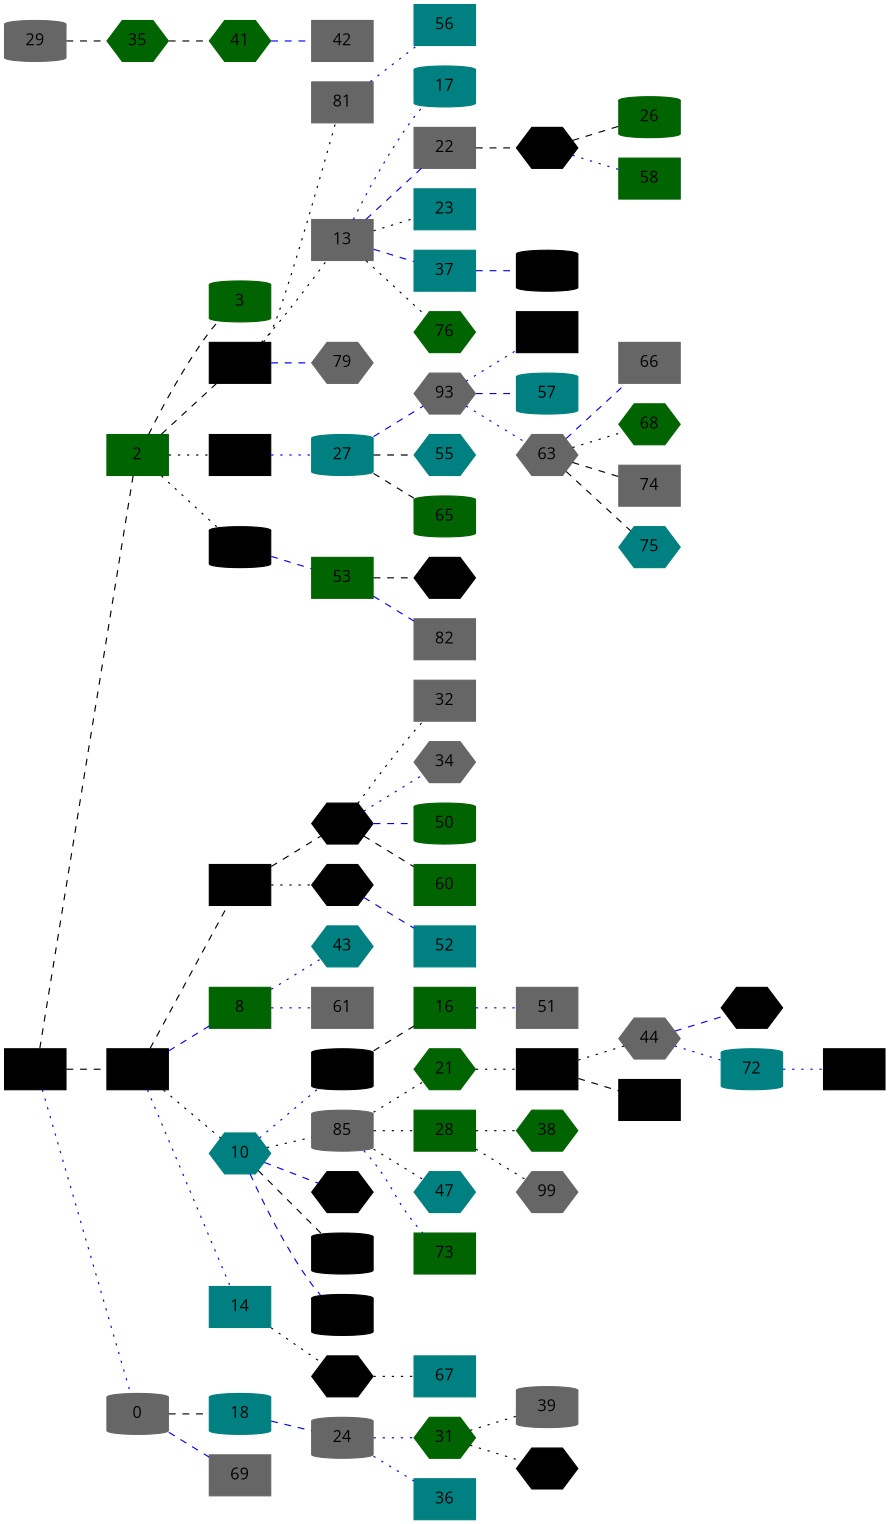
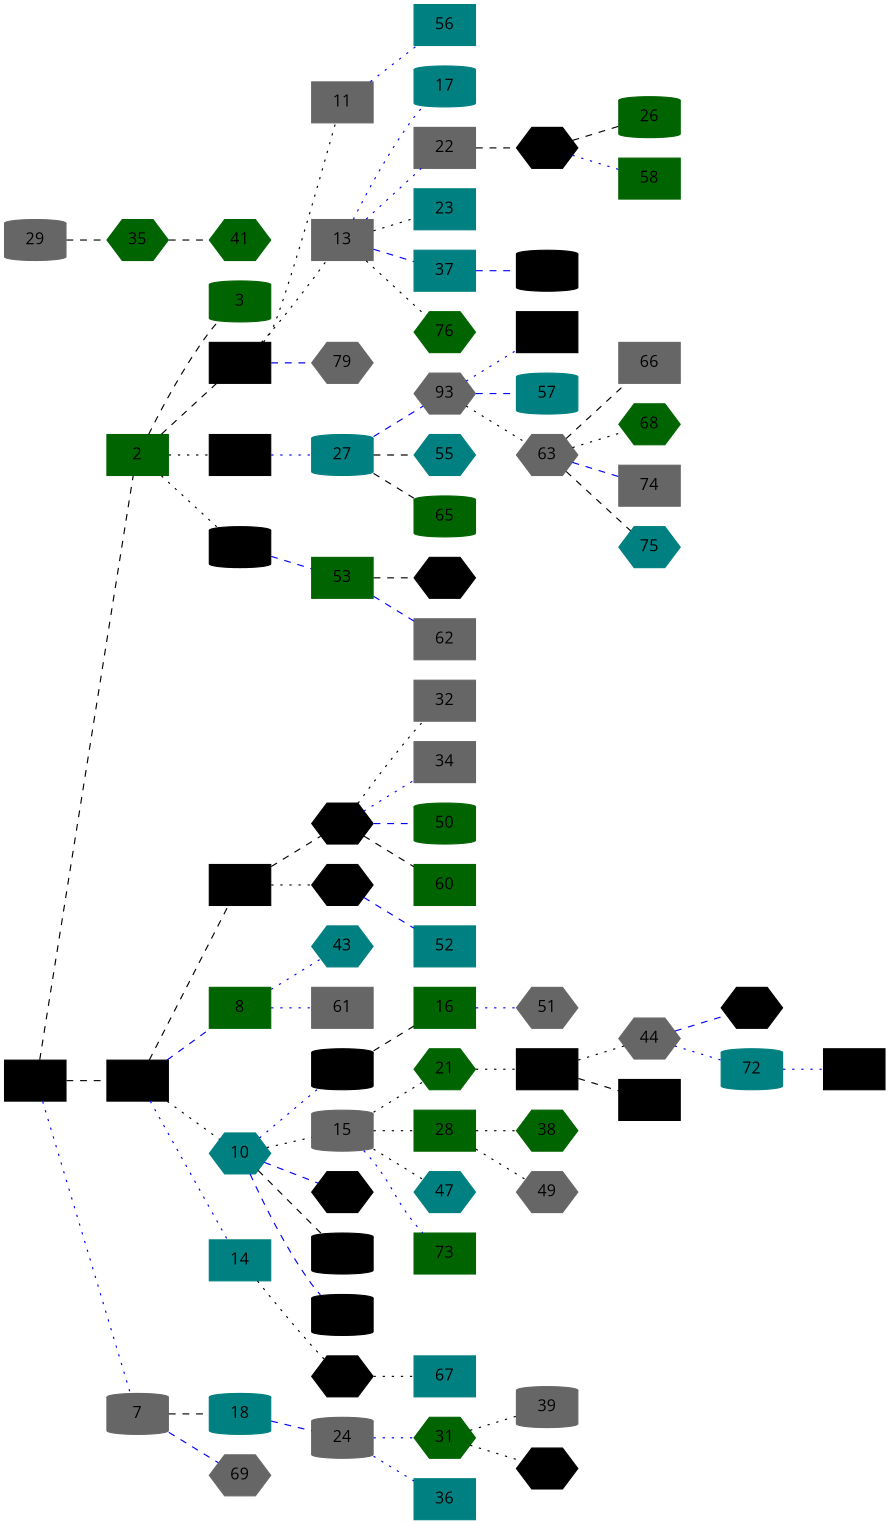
node "42": removed
node "81": label "81" -> "11"
edge "22" -- "13": style dashed -> dotted
edge "66" -- "63": color blue -> black
edge "93" -- "63": color blue -> black
edge "63" -- "74": color black -> blue
node "82": label "82" -> "62"
node "34": shape hexagon -> box
node "51": shape box -> hexagon
node "85": label "85" -> "15"
node "99": label "99" -> "49"
node "0": label "0" -> "7"
node "69": shape box -> hexagon
